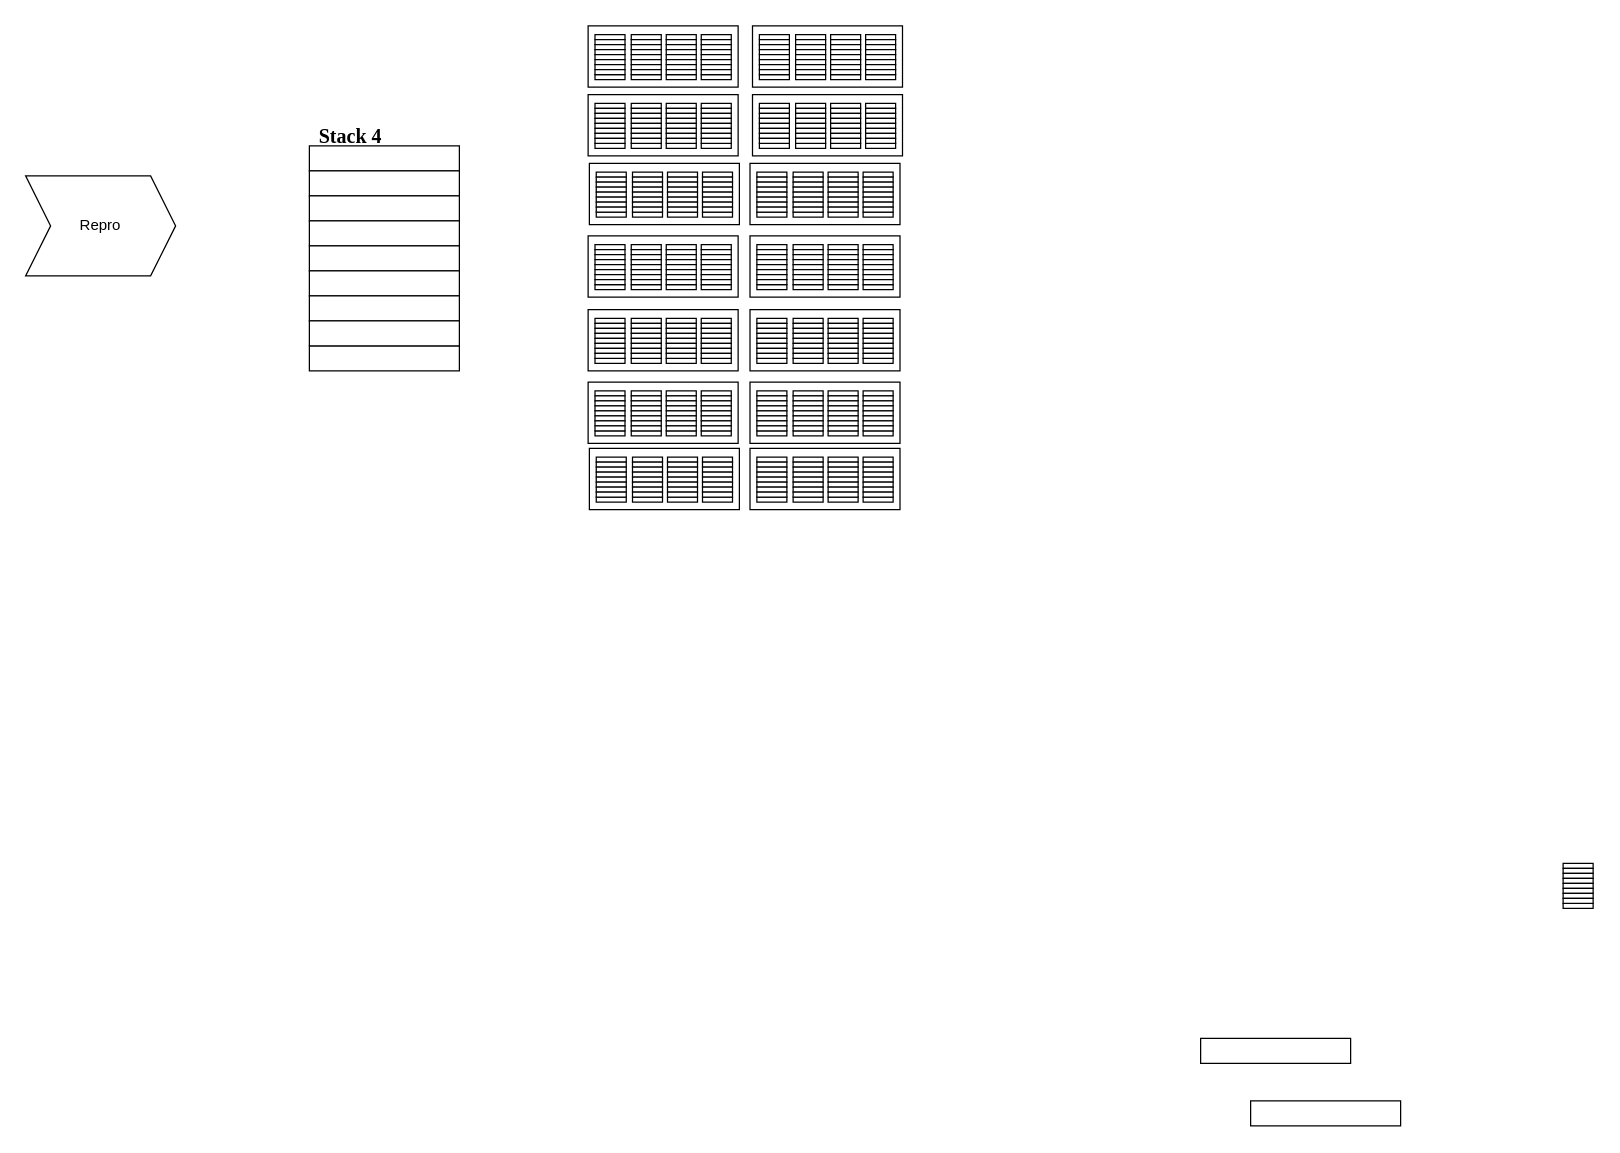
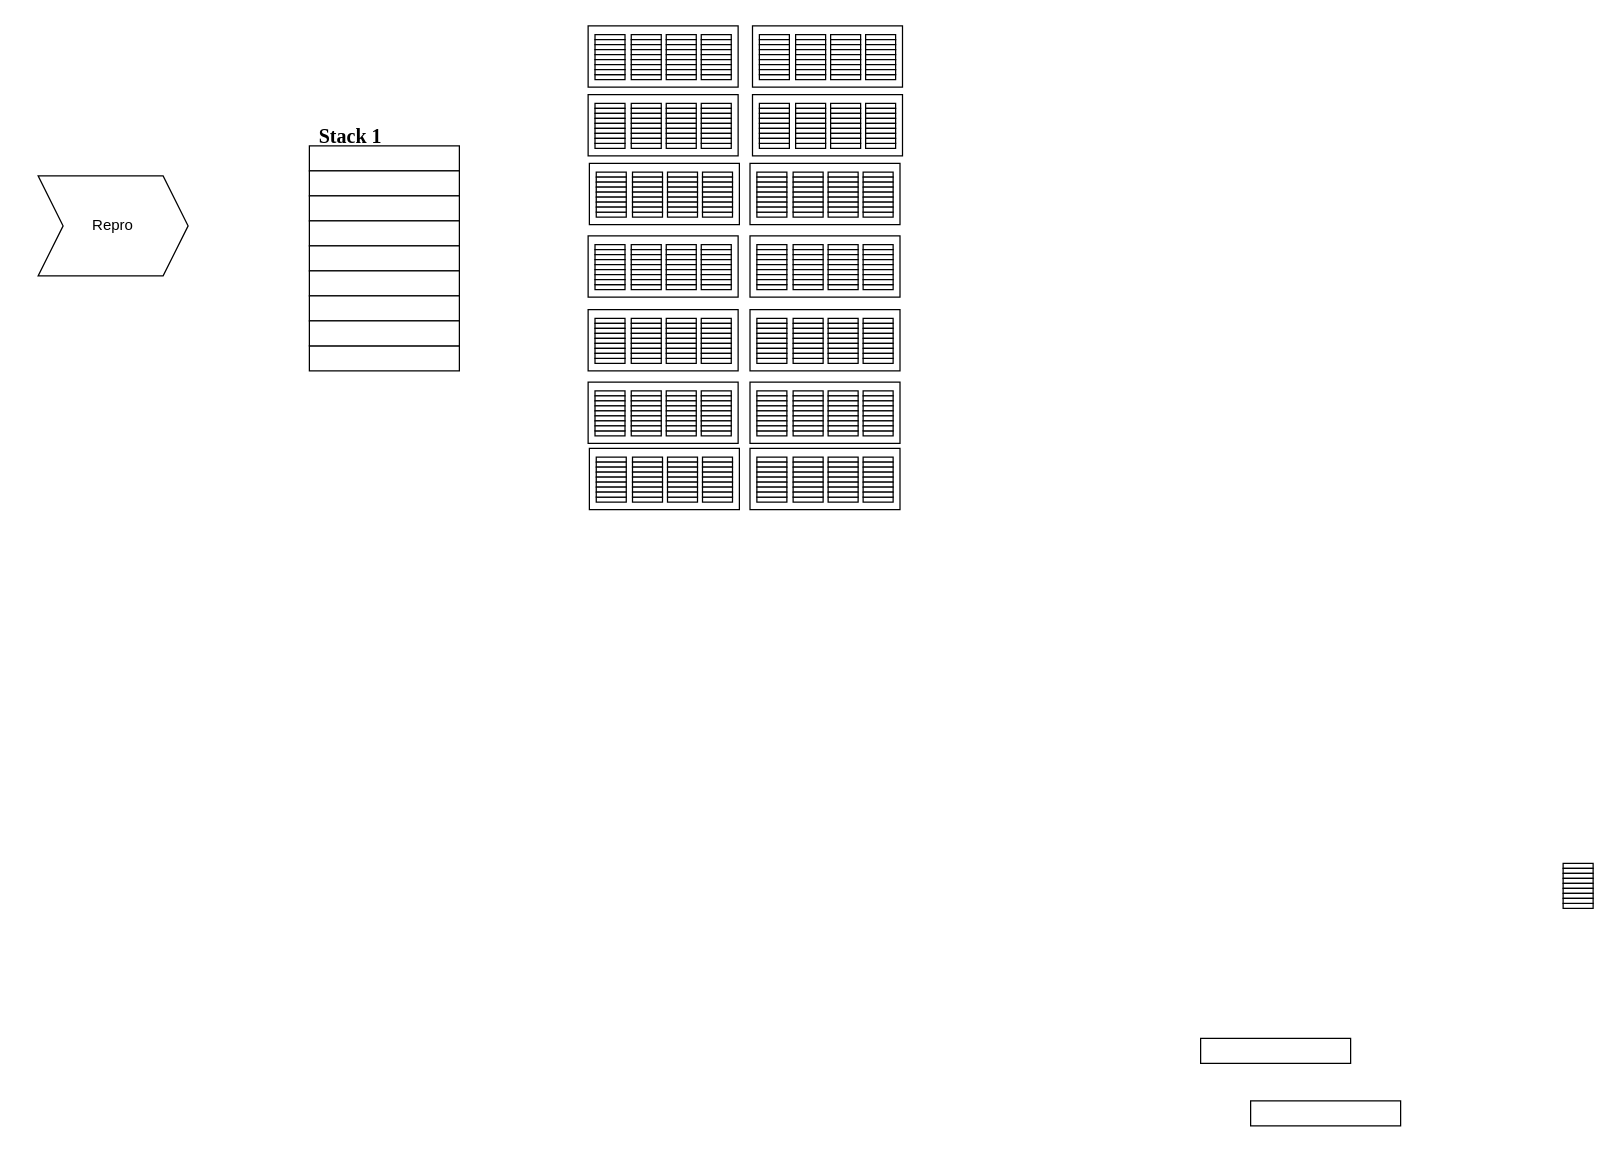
node "Stack 4": label "Stack 4" -> "Stack 1"
node "Repro": moved (101, 226) -> (113, 226)
